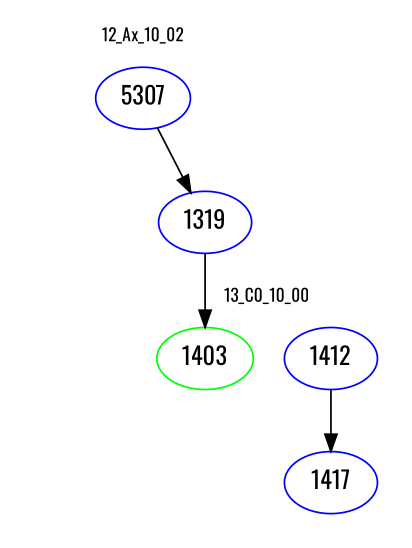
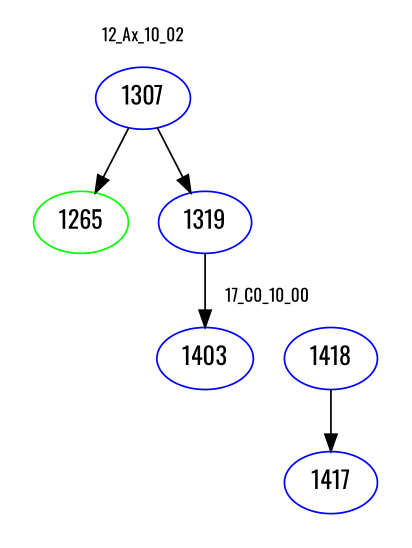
node "5307": label "5307" -> "1307"
node "1265": added
cluster "13_C0_10_00": label "13_C0_10_00" -> "17_C0_10_00"
node "1403": color green -> blue
node "1412": label "1412" -> "1418"
